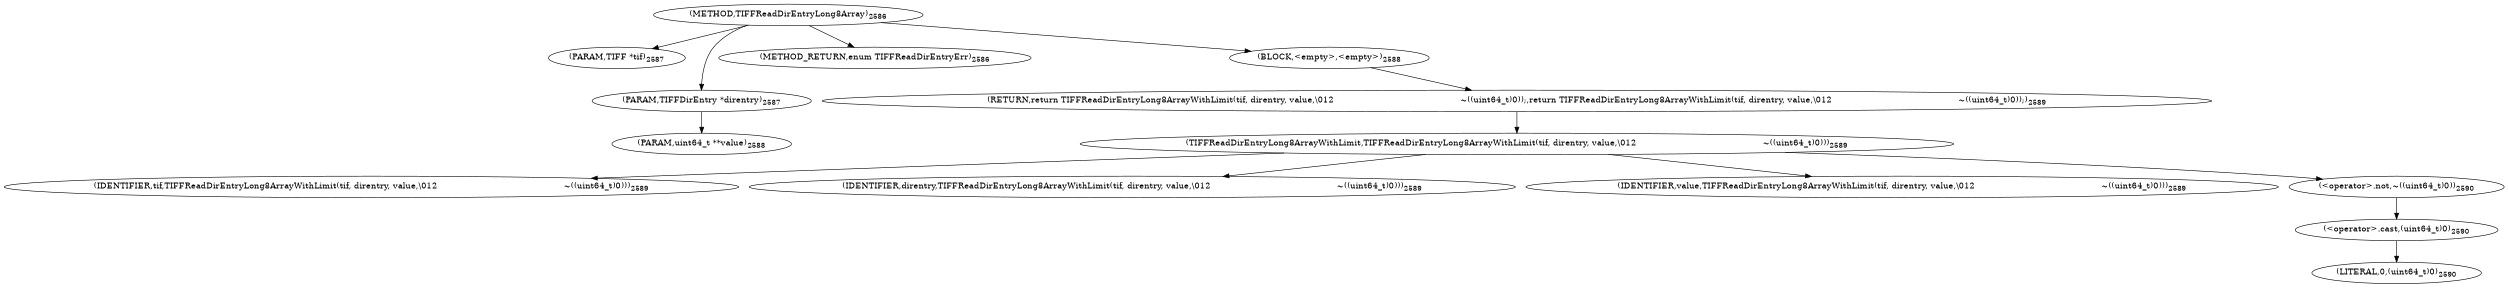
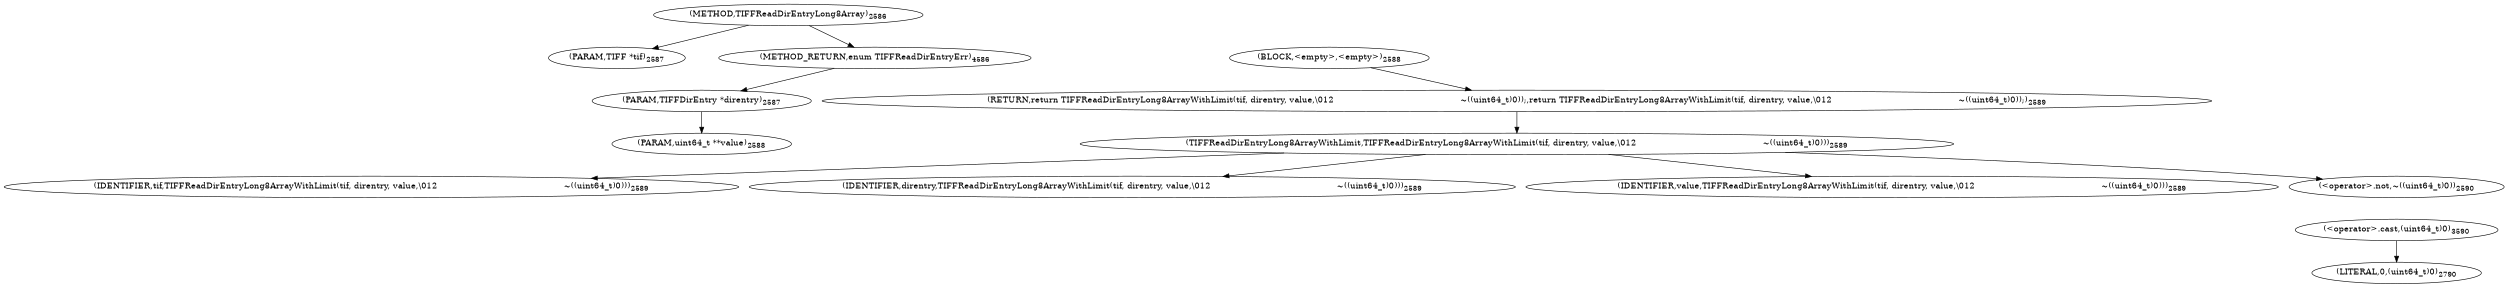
edge "(METHOD,TIFFReadDirEntryLong8Array)" -> "(BLOCK,<empty>,<empty>)": removed
edge "(METHOD,TIFFReadDirEntryLong8Array)" -> "(PARAM,TIFFDirEntry *direntry)": now "(METHOD_RETURN,enum TIFFReadDirEntryErr)" -> "(PARAM,TIFFDirEntry *direntry)"
node "(METHOD_RETURN,enum TIFFReadDirEntryErr)": text "2586" -> "4586"
edge "(<operator>.not,~((uint64_t)0))" -> "(<operator>.cast,(uint64_t)0)": removed
node "(<operator>.cast,(uint64_t)0)": text "2590" -> "3590"
node "(LITERAL,0,(uint64_t)0)": text "2590" -> "2790"
